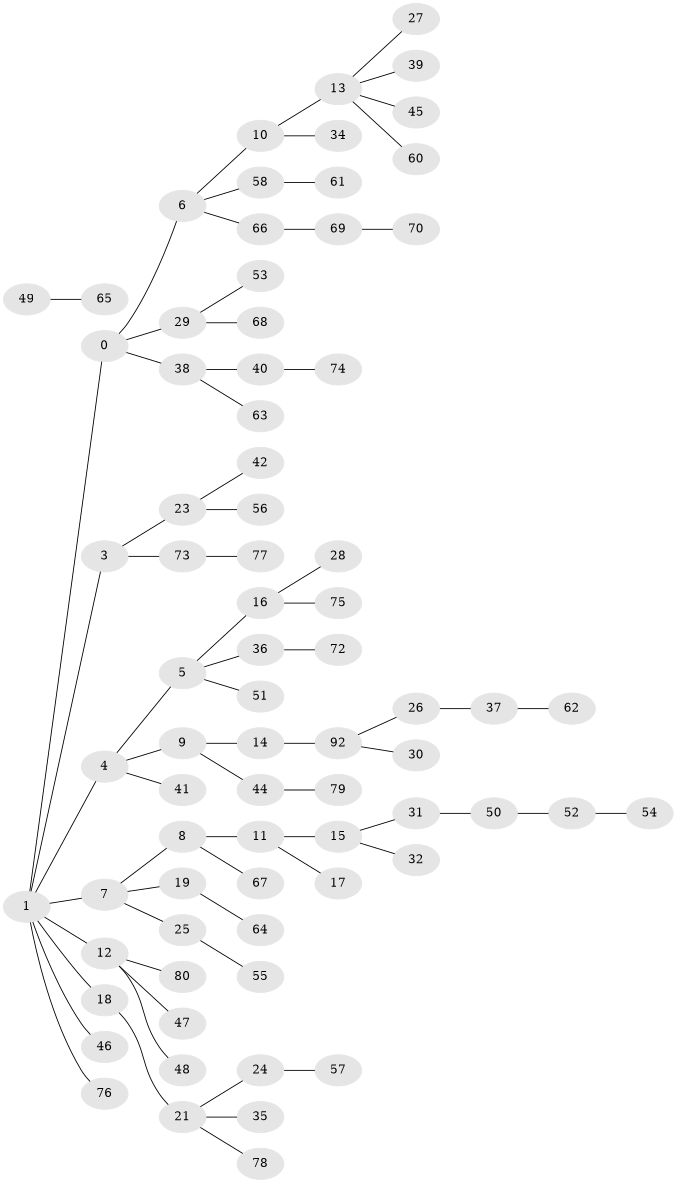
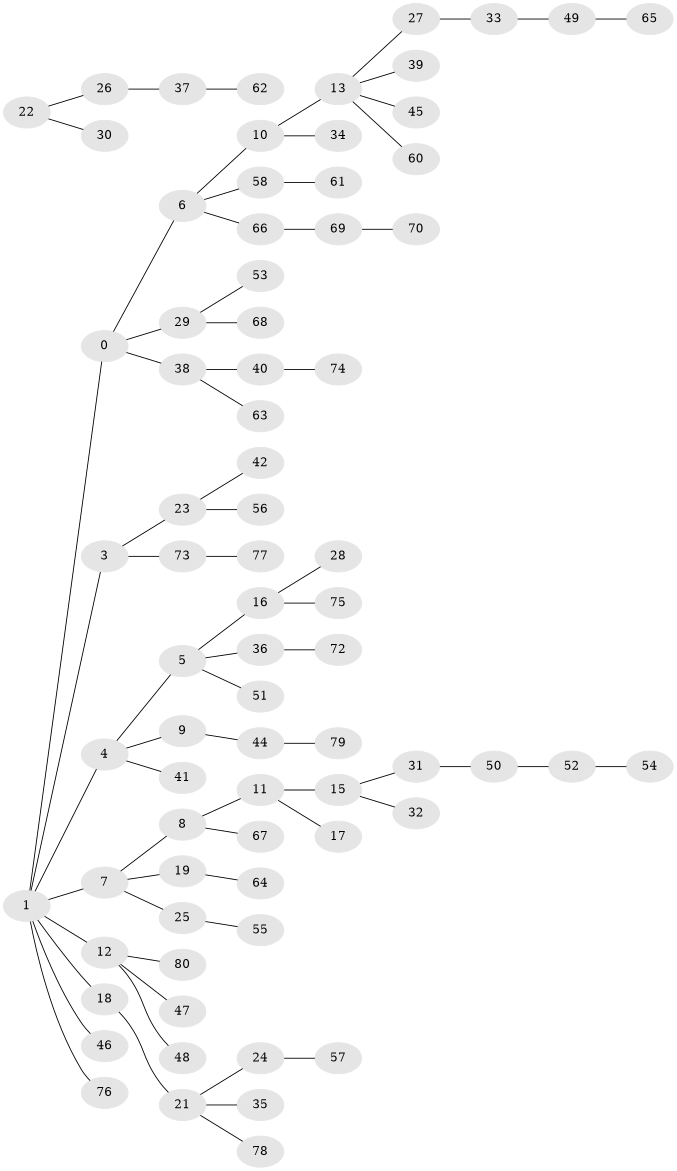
node "33": added
node "14": removed
node "92": label "92" -> "22"
